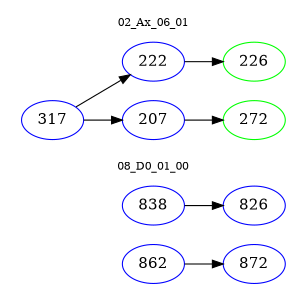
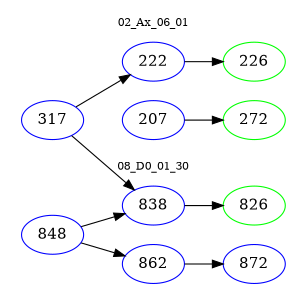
edge "317" -> "207": now "317" -> "838"
cluster "08_D0_01_00": label "08_D0_01_00" -> "08_D0_01_30"
node "826": color blue -> green
node "848": added
